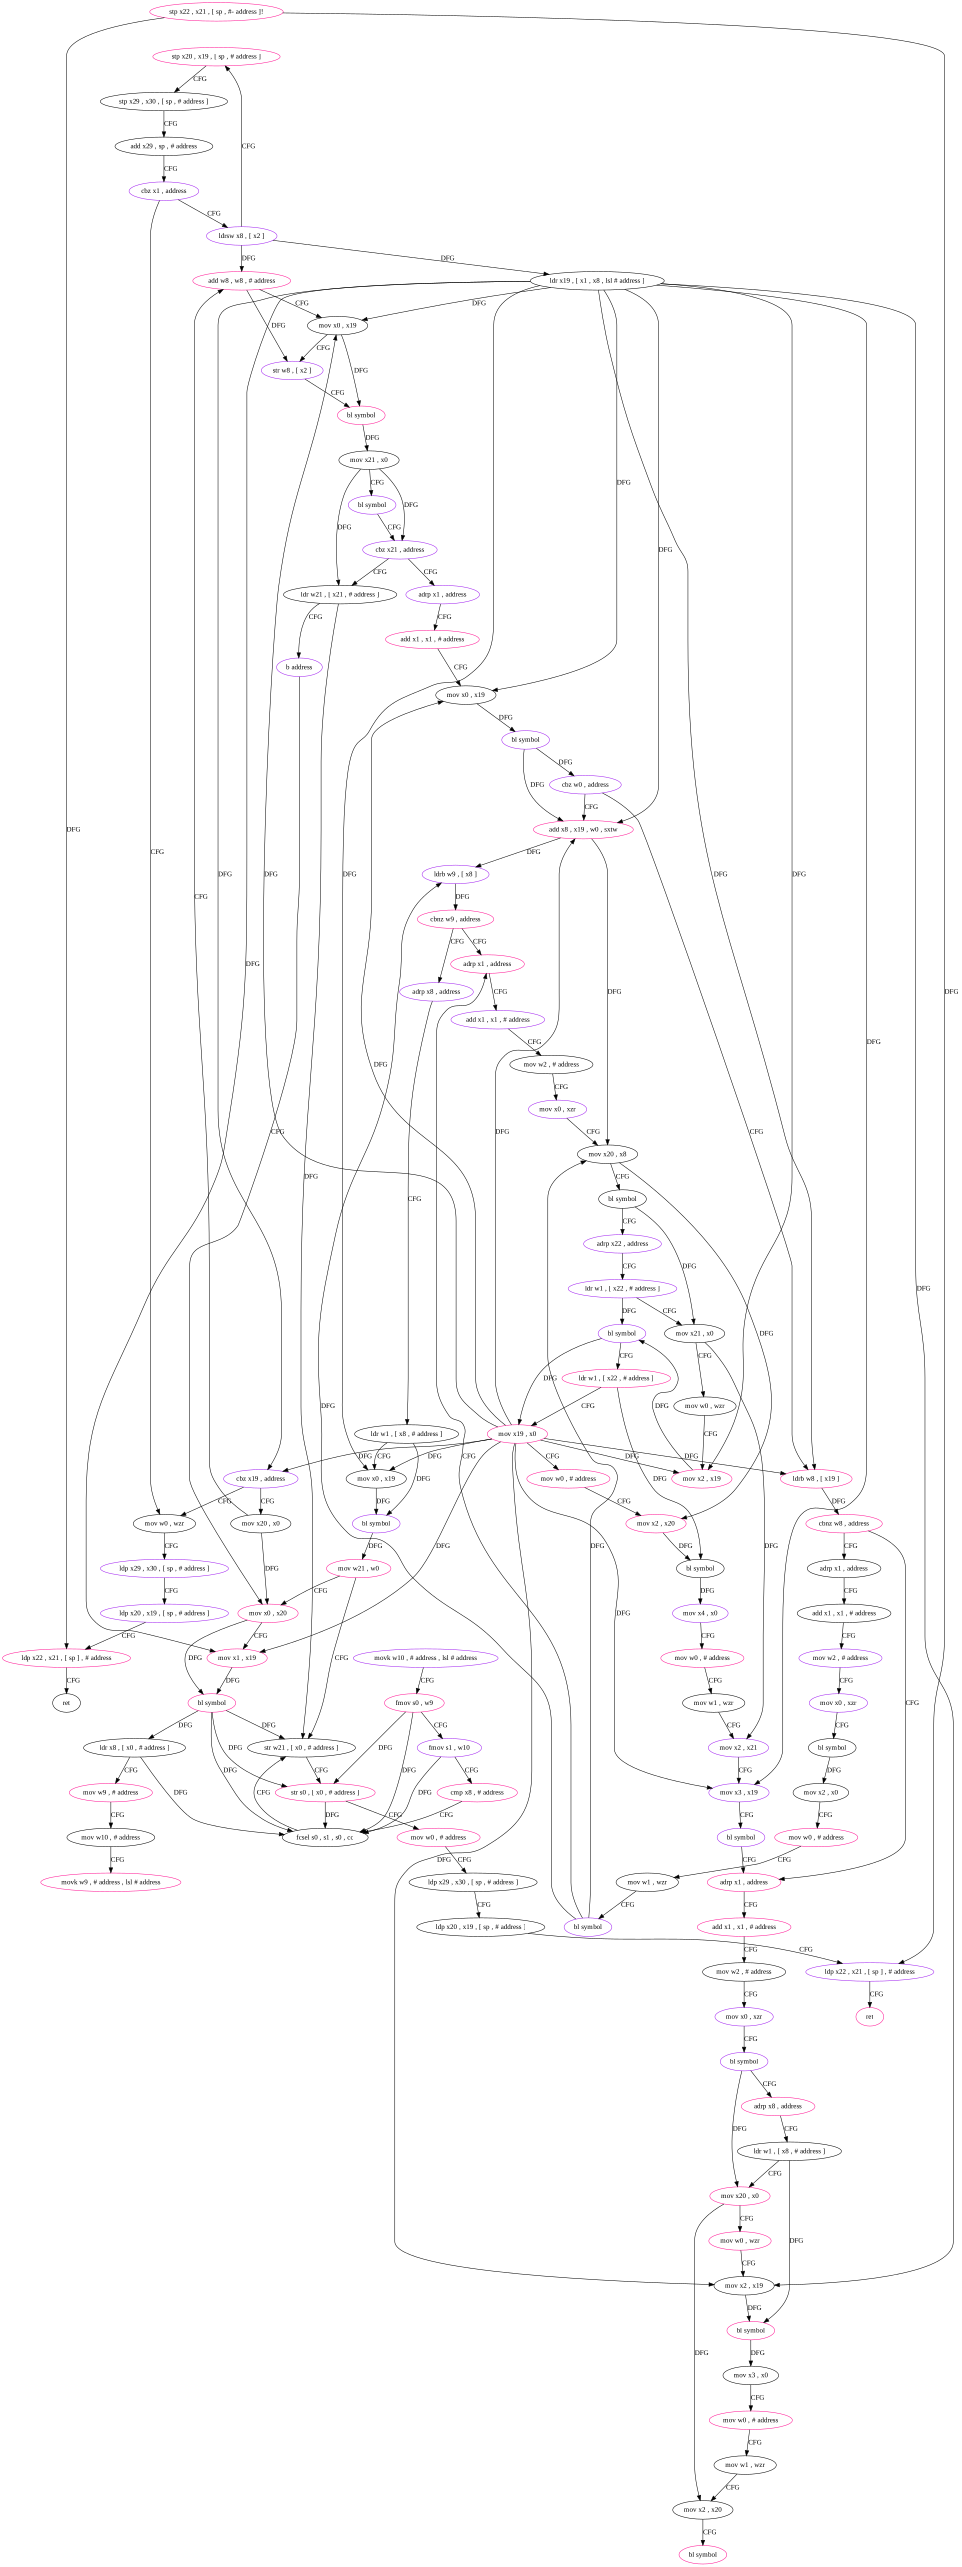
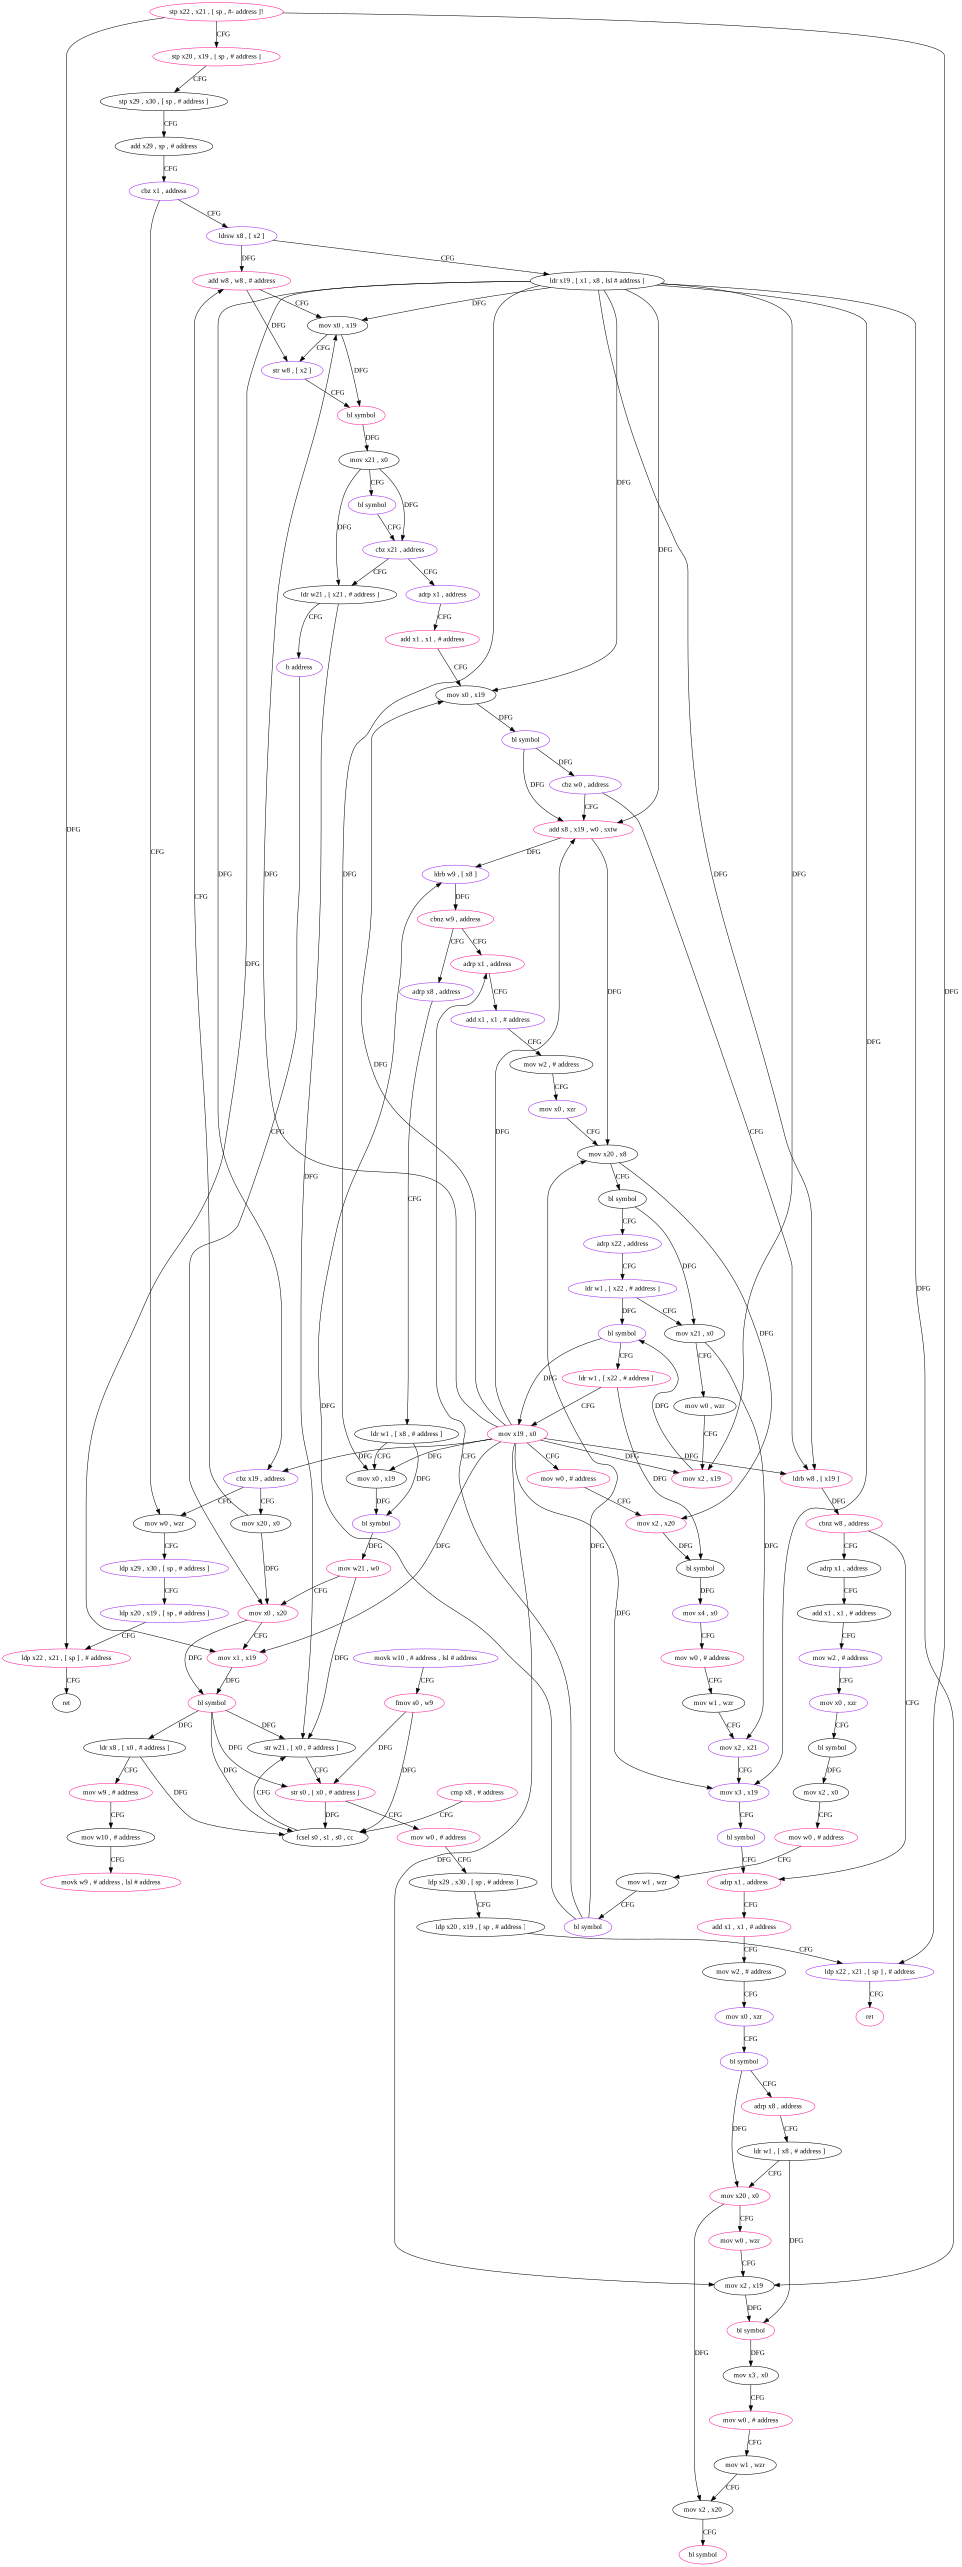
edge "ldrsw x8 , [ x2 ]" -> "stp x20 , x19 , [ sp , # address ]": now "stp x22 , x21 , [ sp , #- address ]!" -> "stp x20 , x19 , [ sp , # address ]"
edge "ldrsw x8 , [ x2 ]" -> "ldr x19 , [ x1 , x8 , lsl # address ]": label "DFG" -> "CFG"
edge "mov w21 , w0" -> "str w21 , [ x0 , # address ]": label "CFG" -> "DFG"
node "fmov s1 , w10": removed
